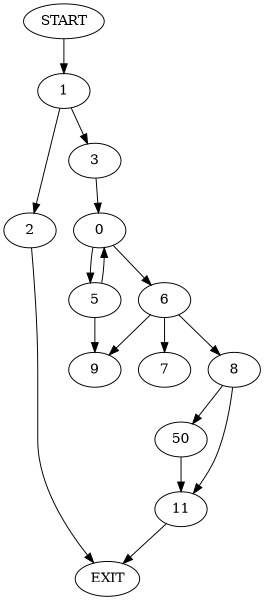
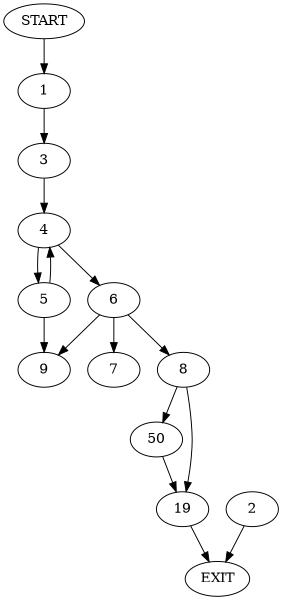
edge "1" -> "2": removed
node "0": label "0" -> "4"
node "11": label "11" -> "19"
